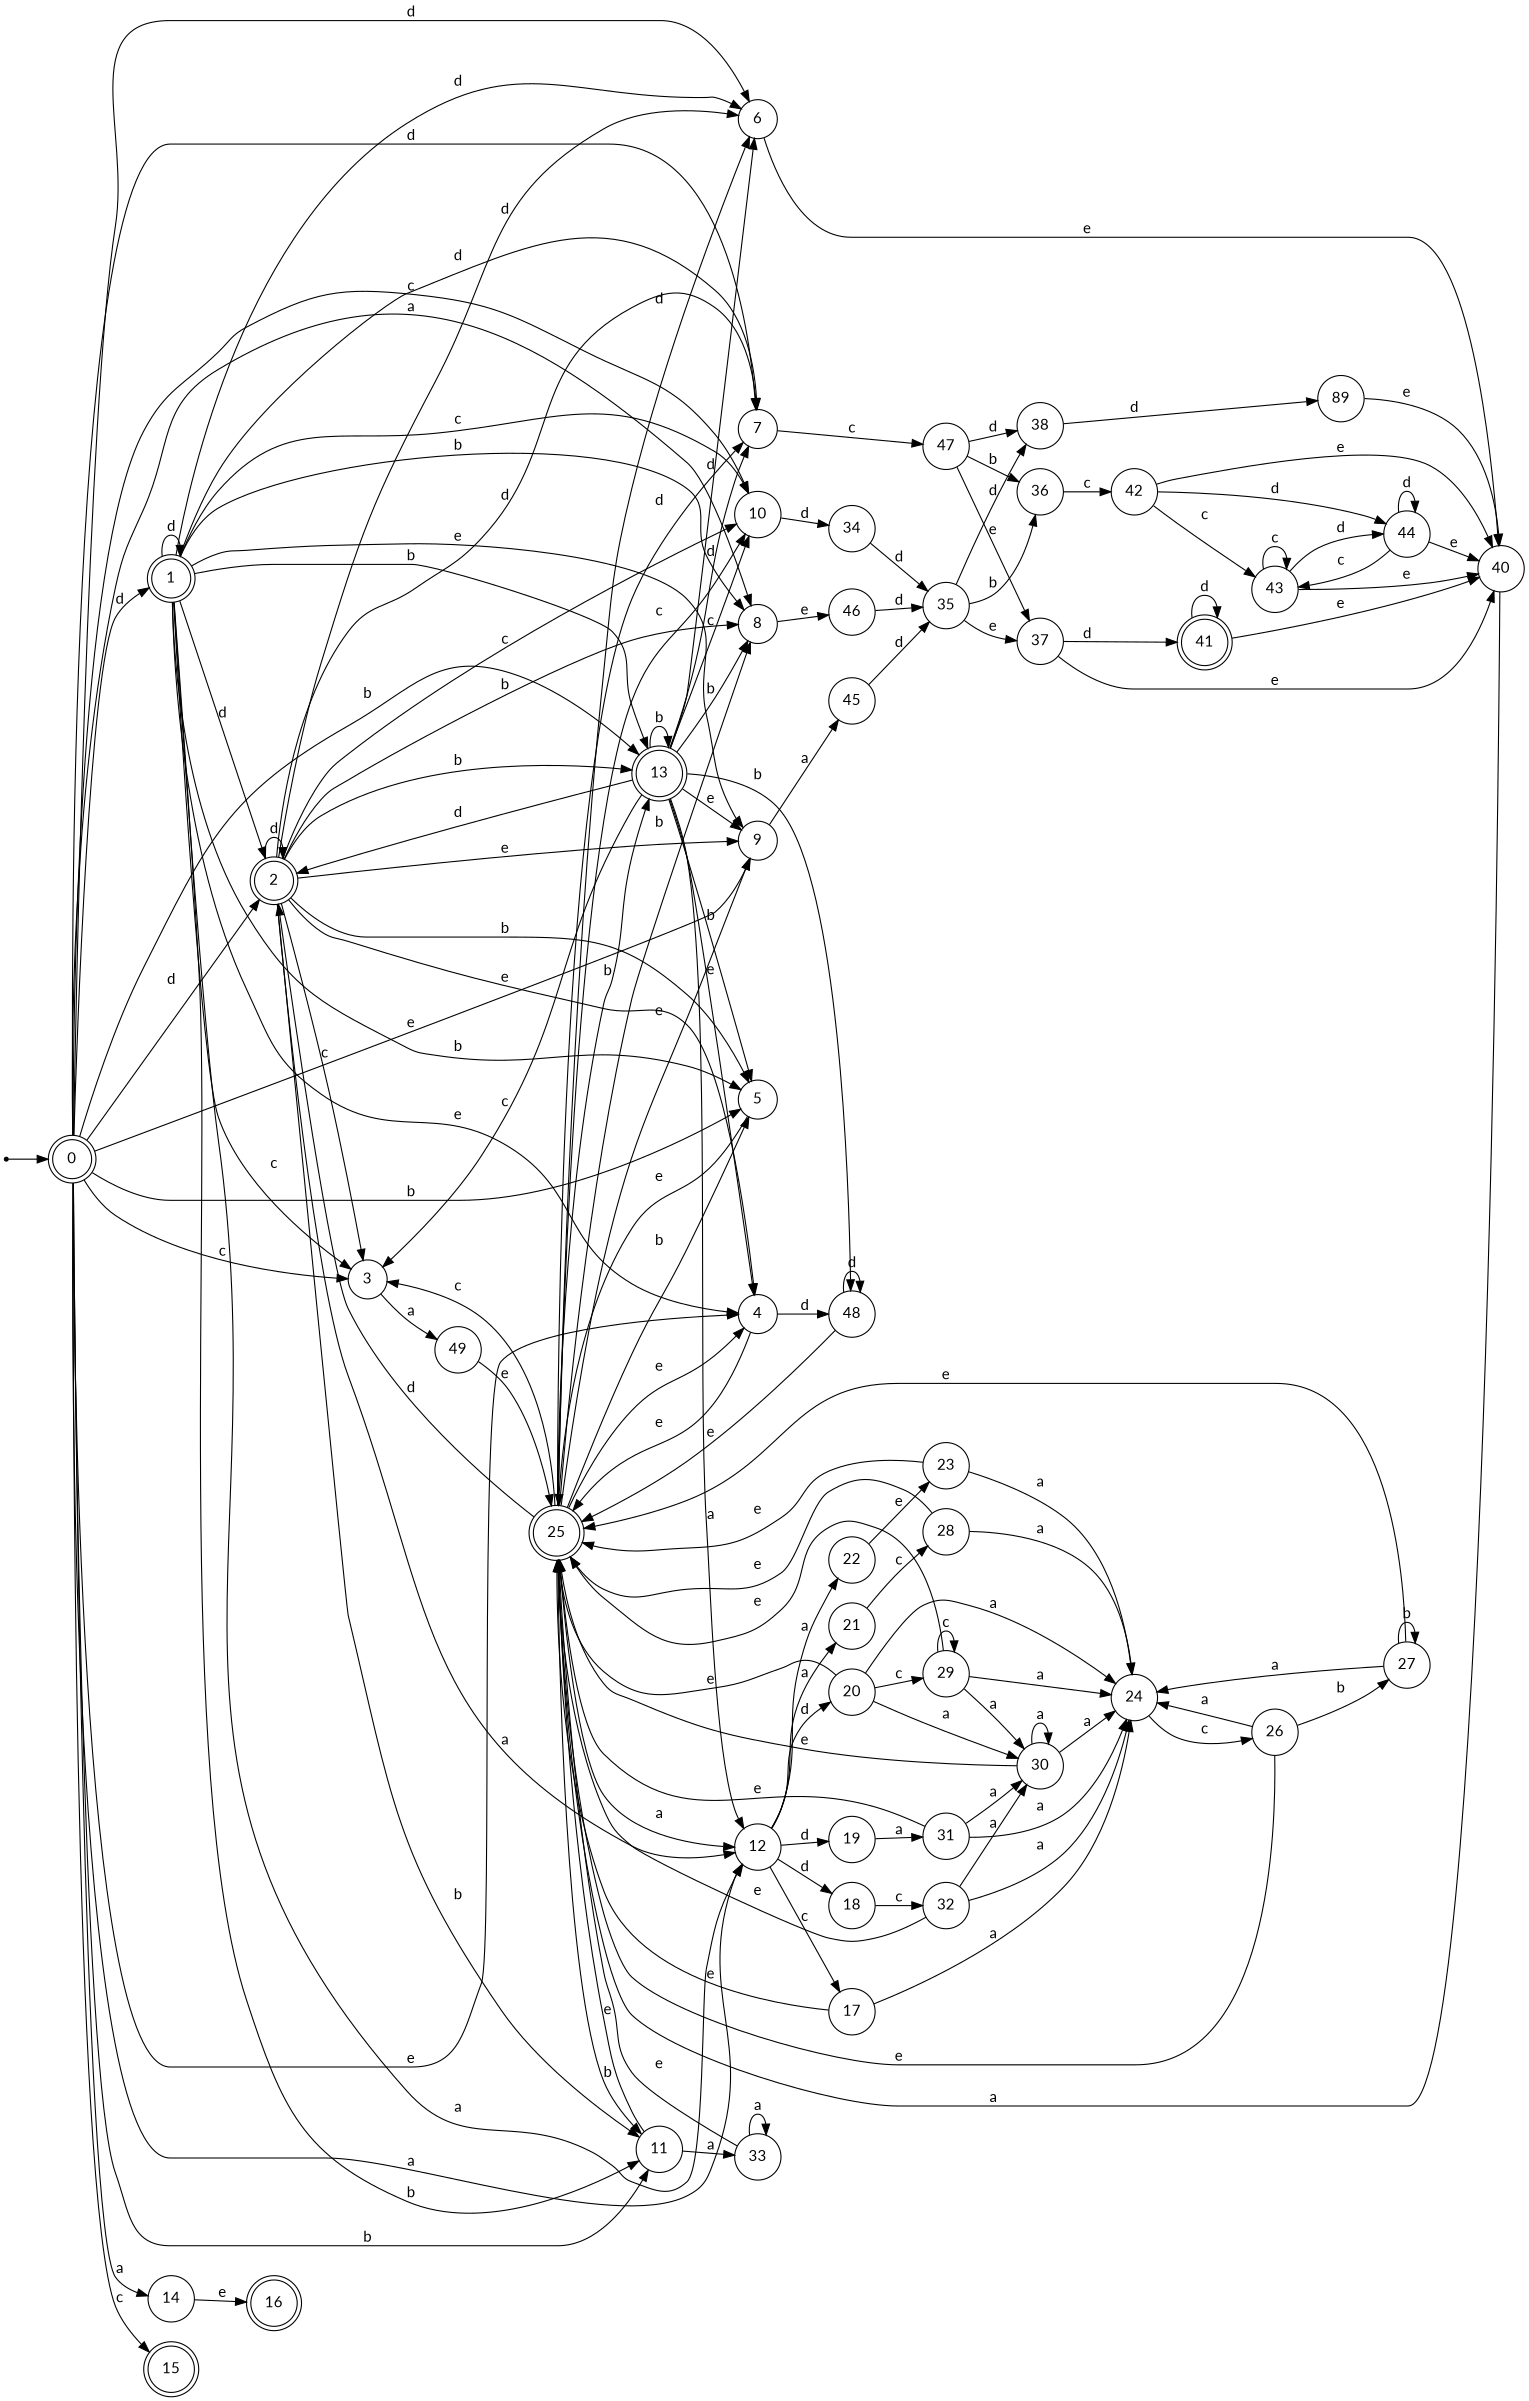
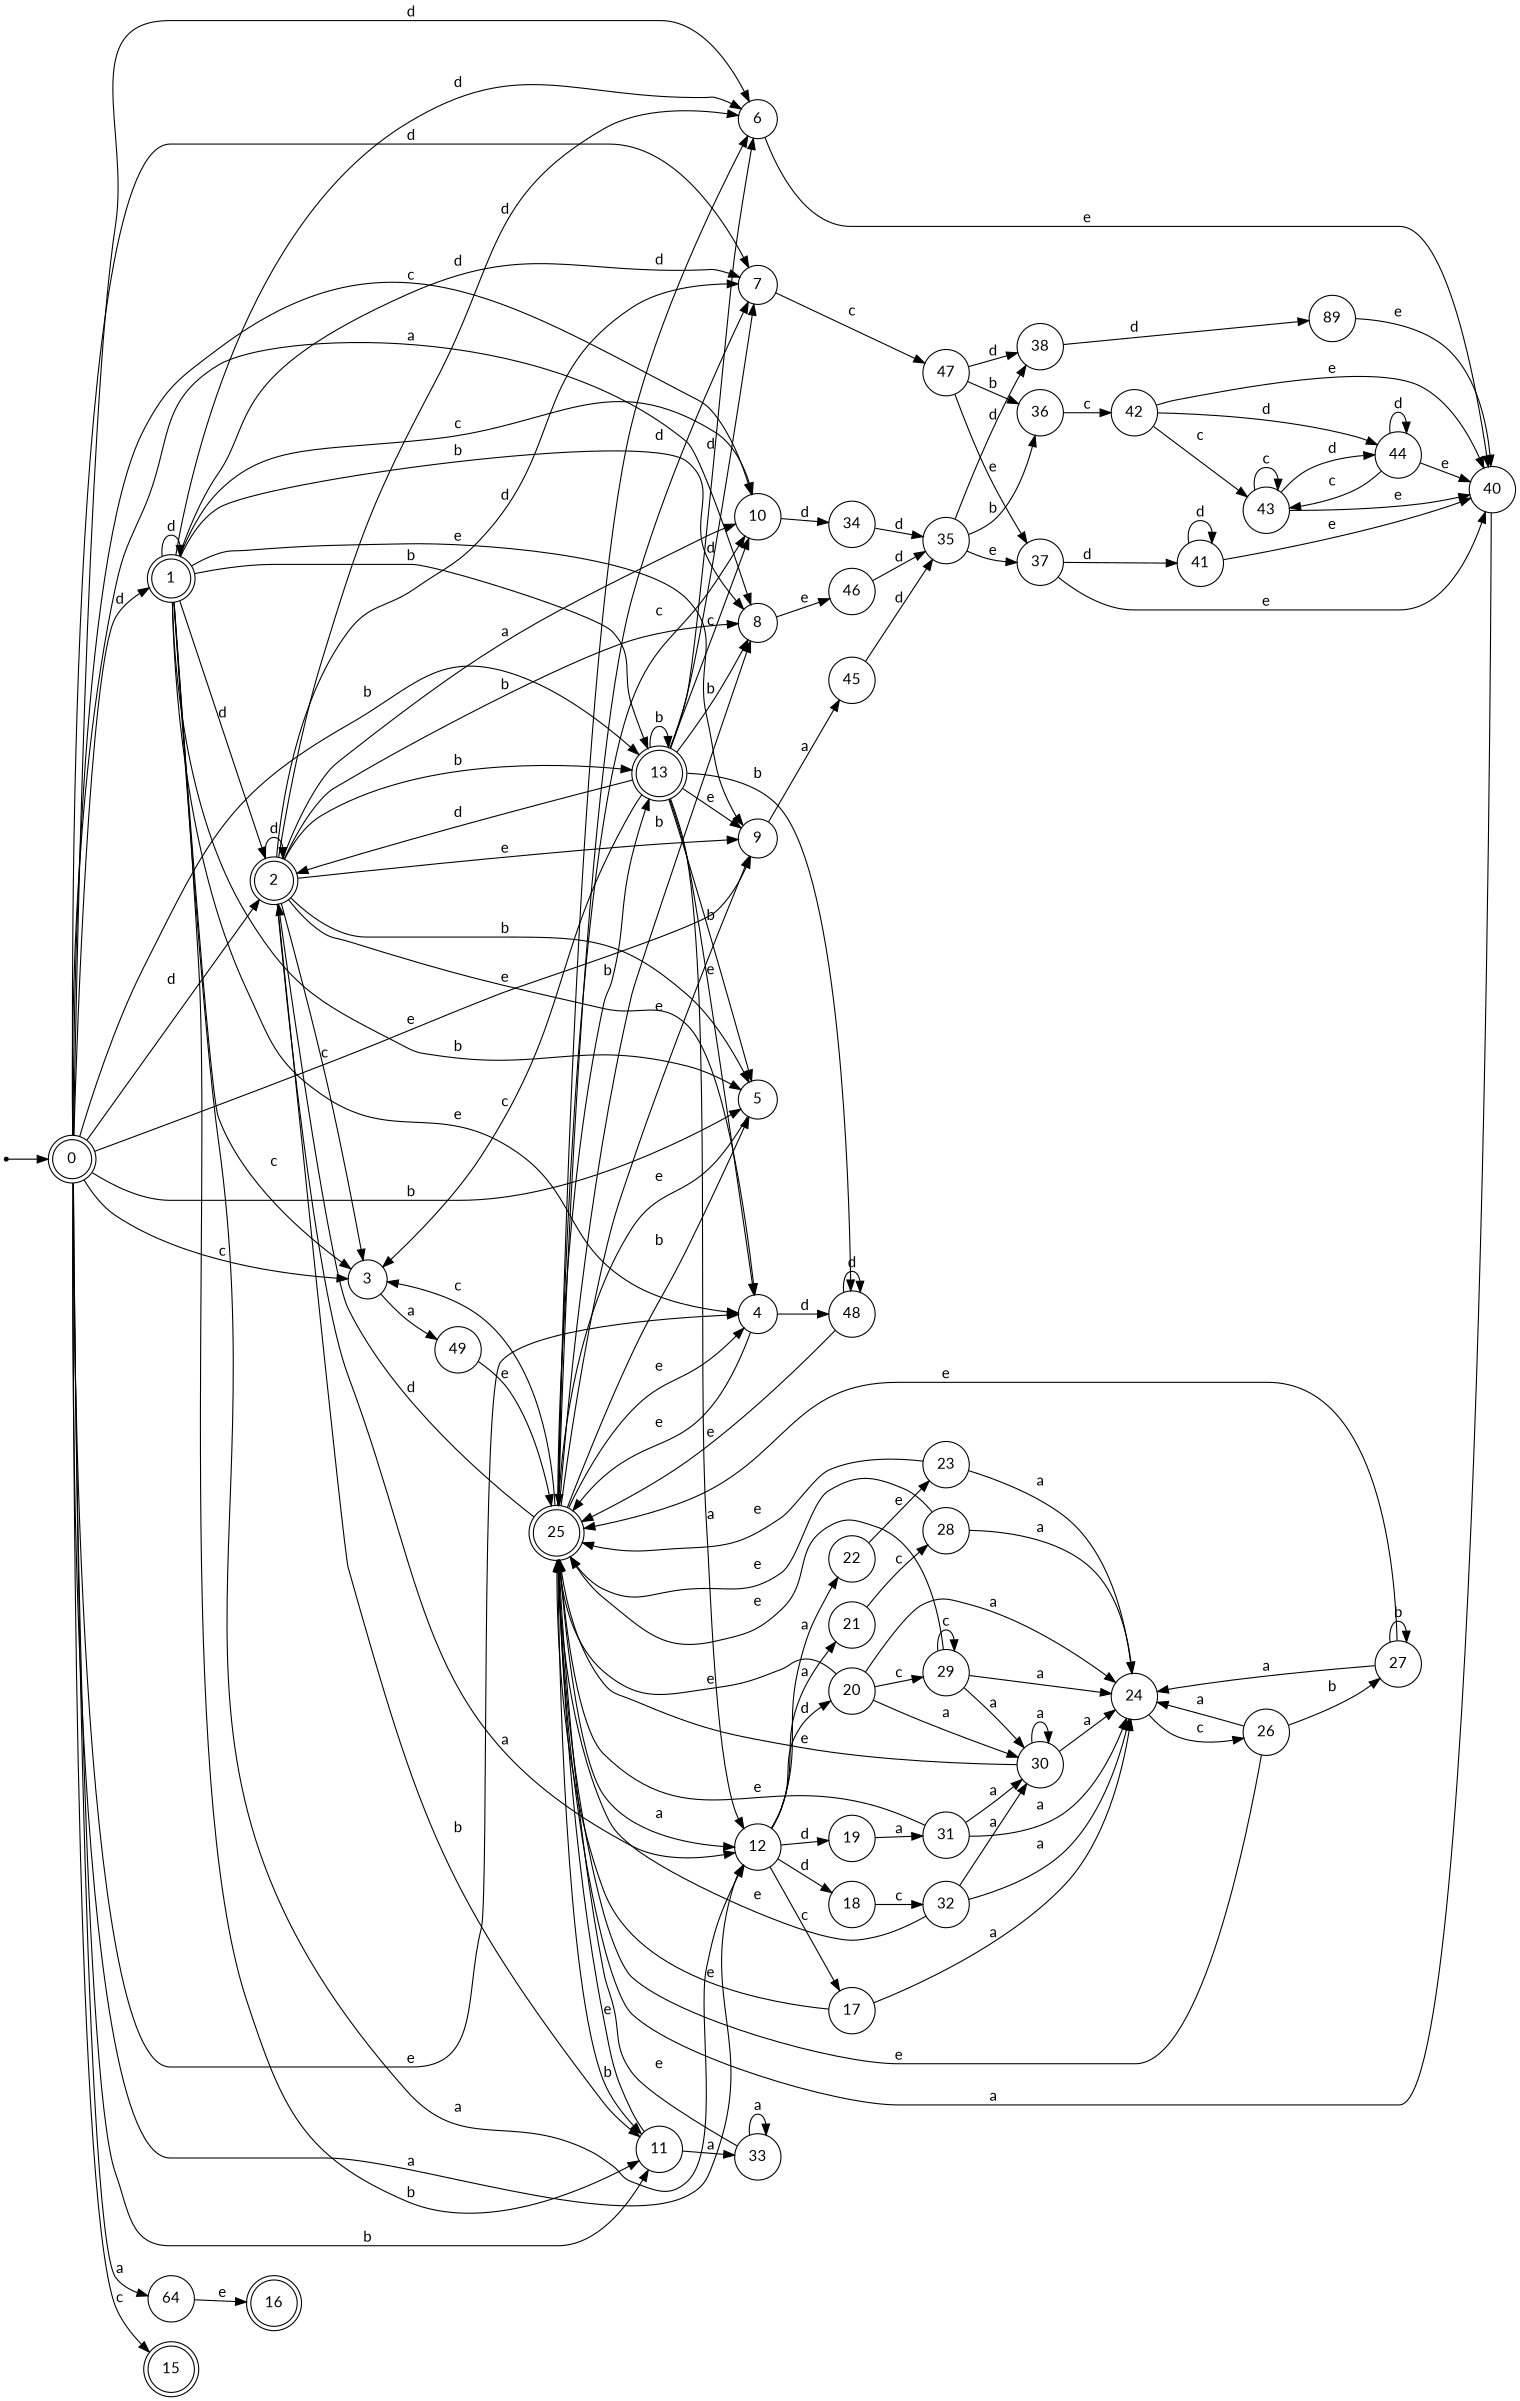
edge "2" -> "10": label "c" -> "a"
node "41": shape doublecircle -> circle
node "14": label "14" -> "64"
